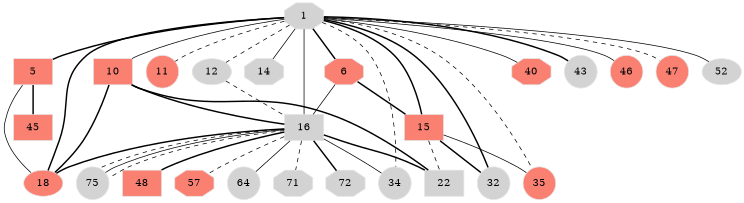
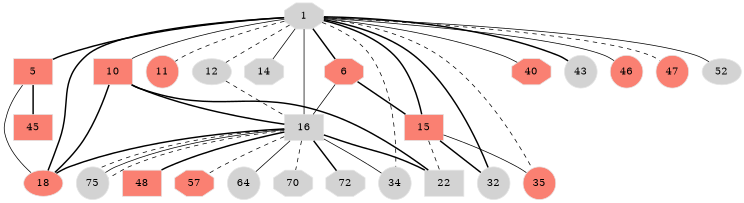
node "71": label "71" -> "70"
